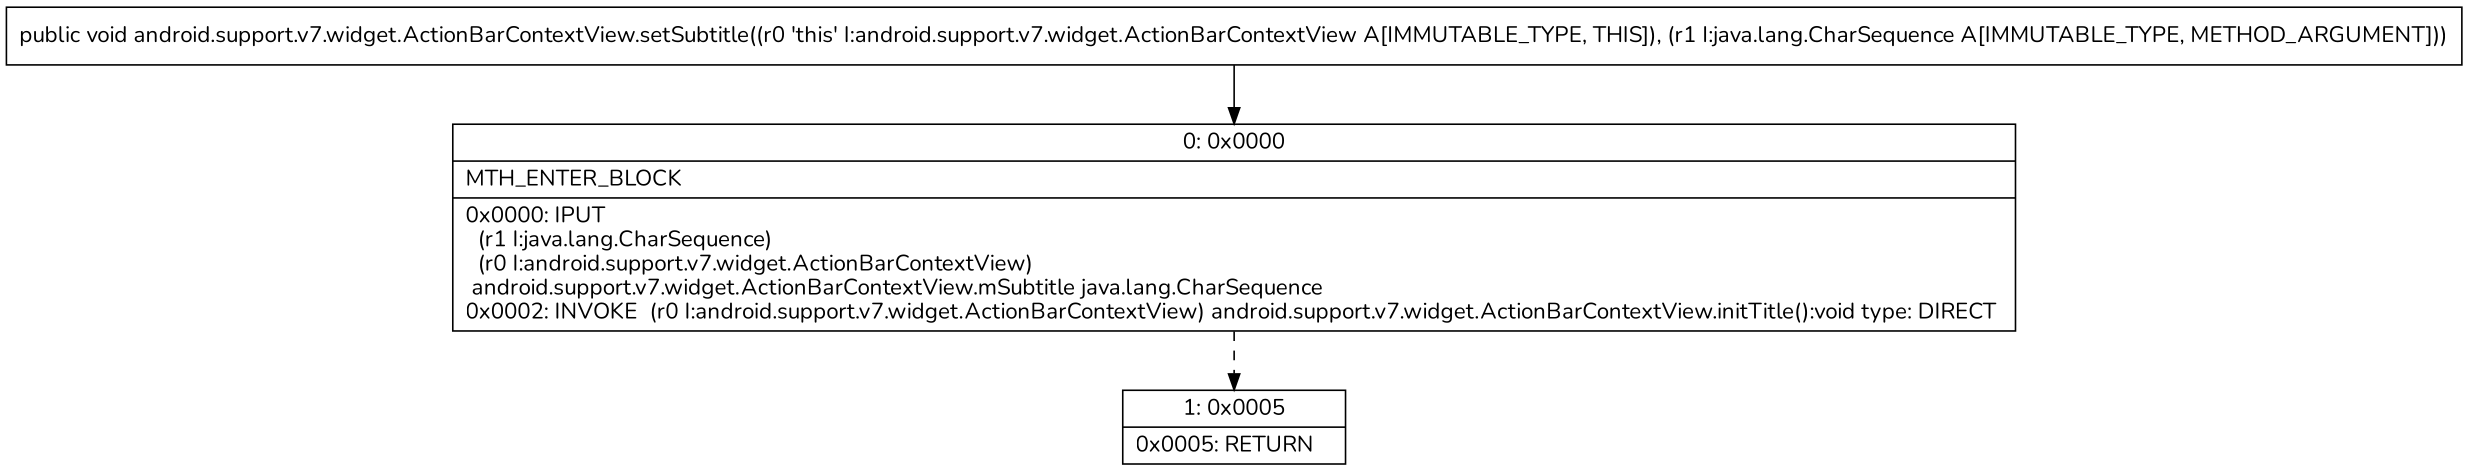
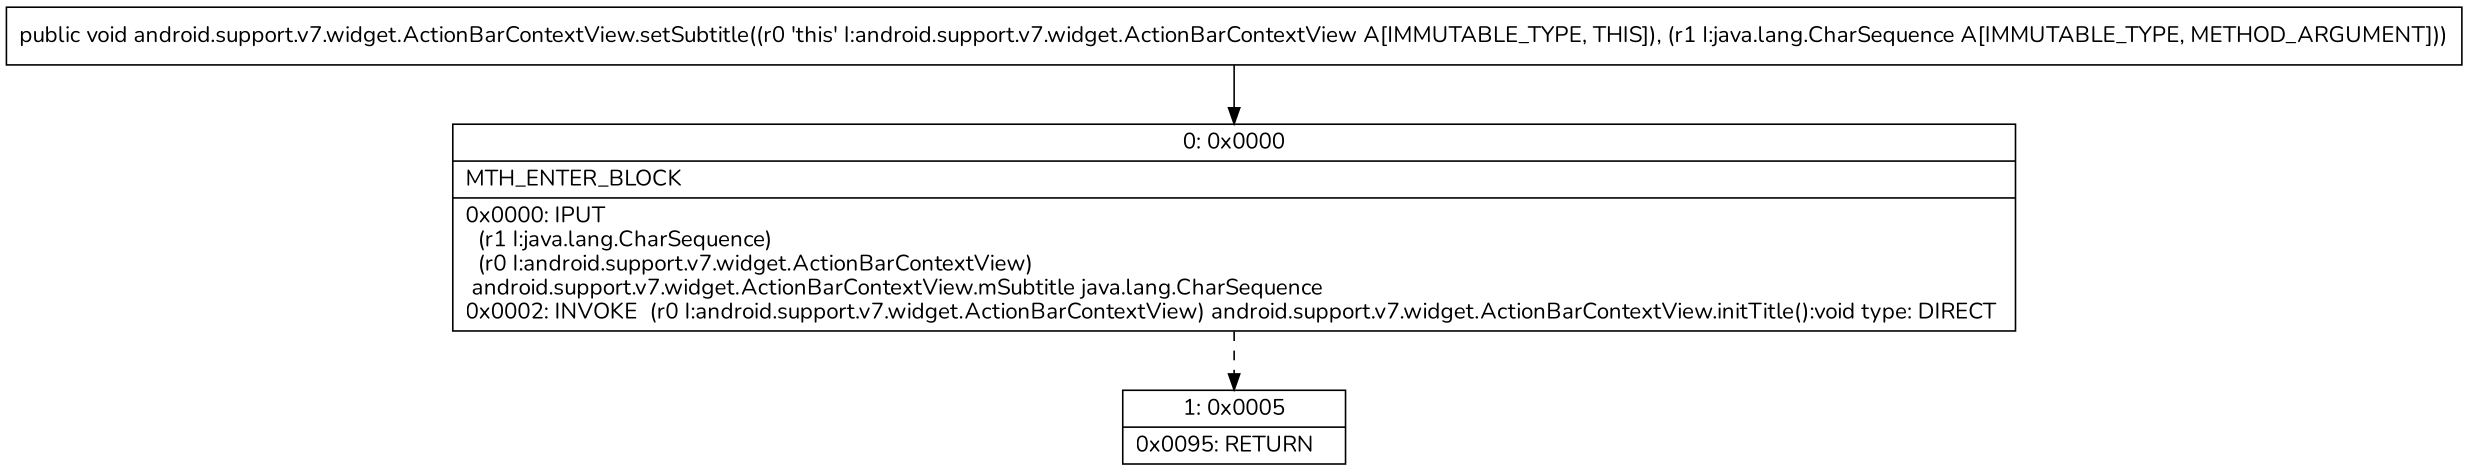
node "1: 0x0005": text "0x0005: RETURN" -> "0x0095: RETURN"
